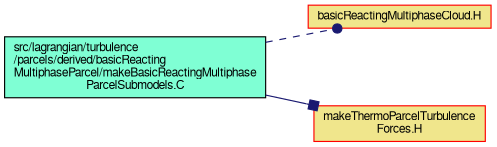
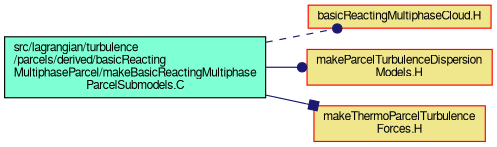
node "makeParcelTurbulenceDispersion Models.H": added
